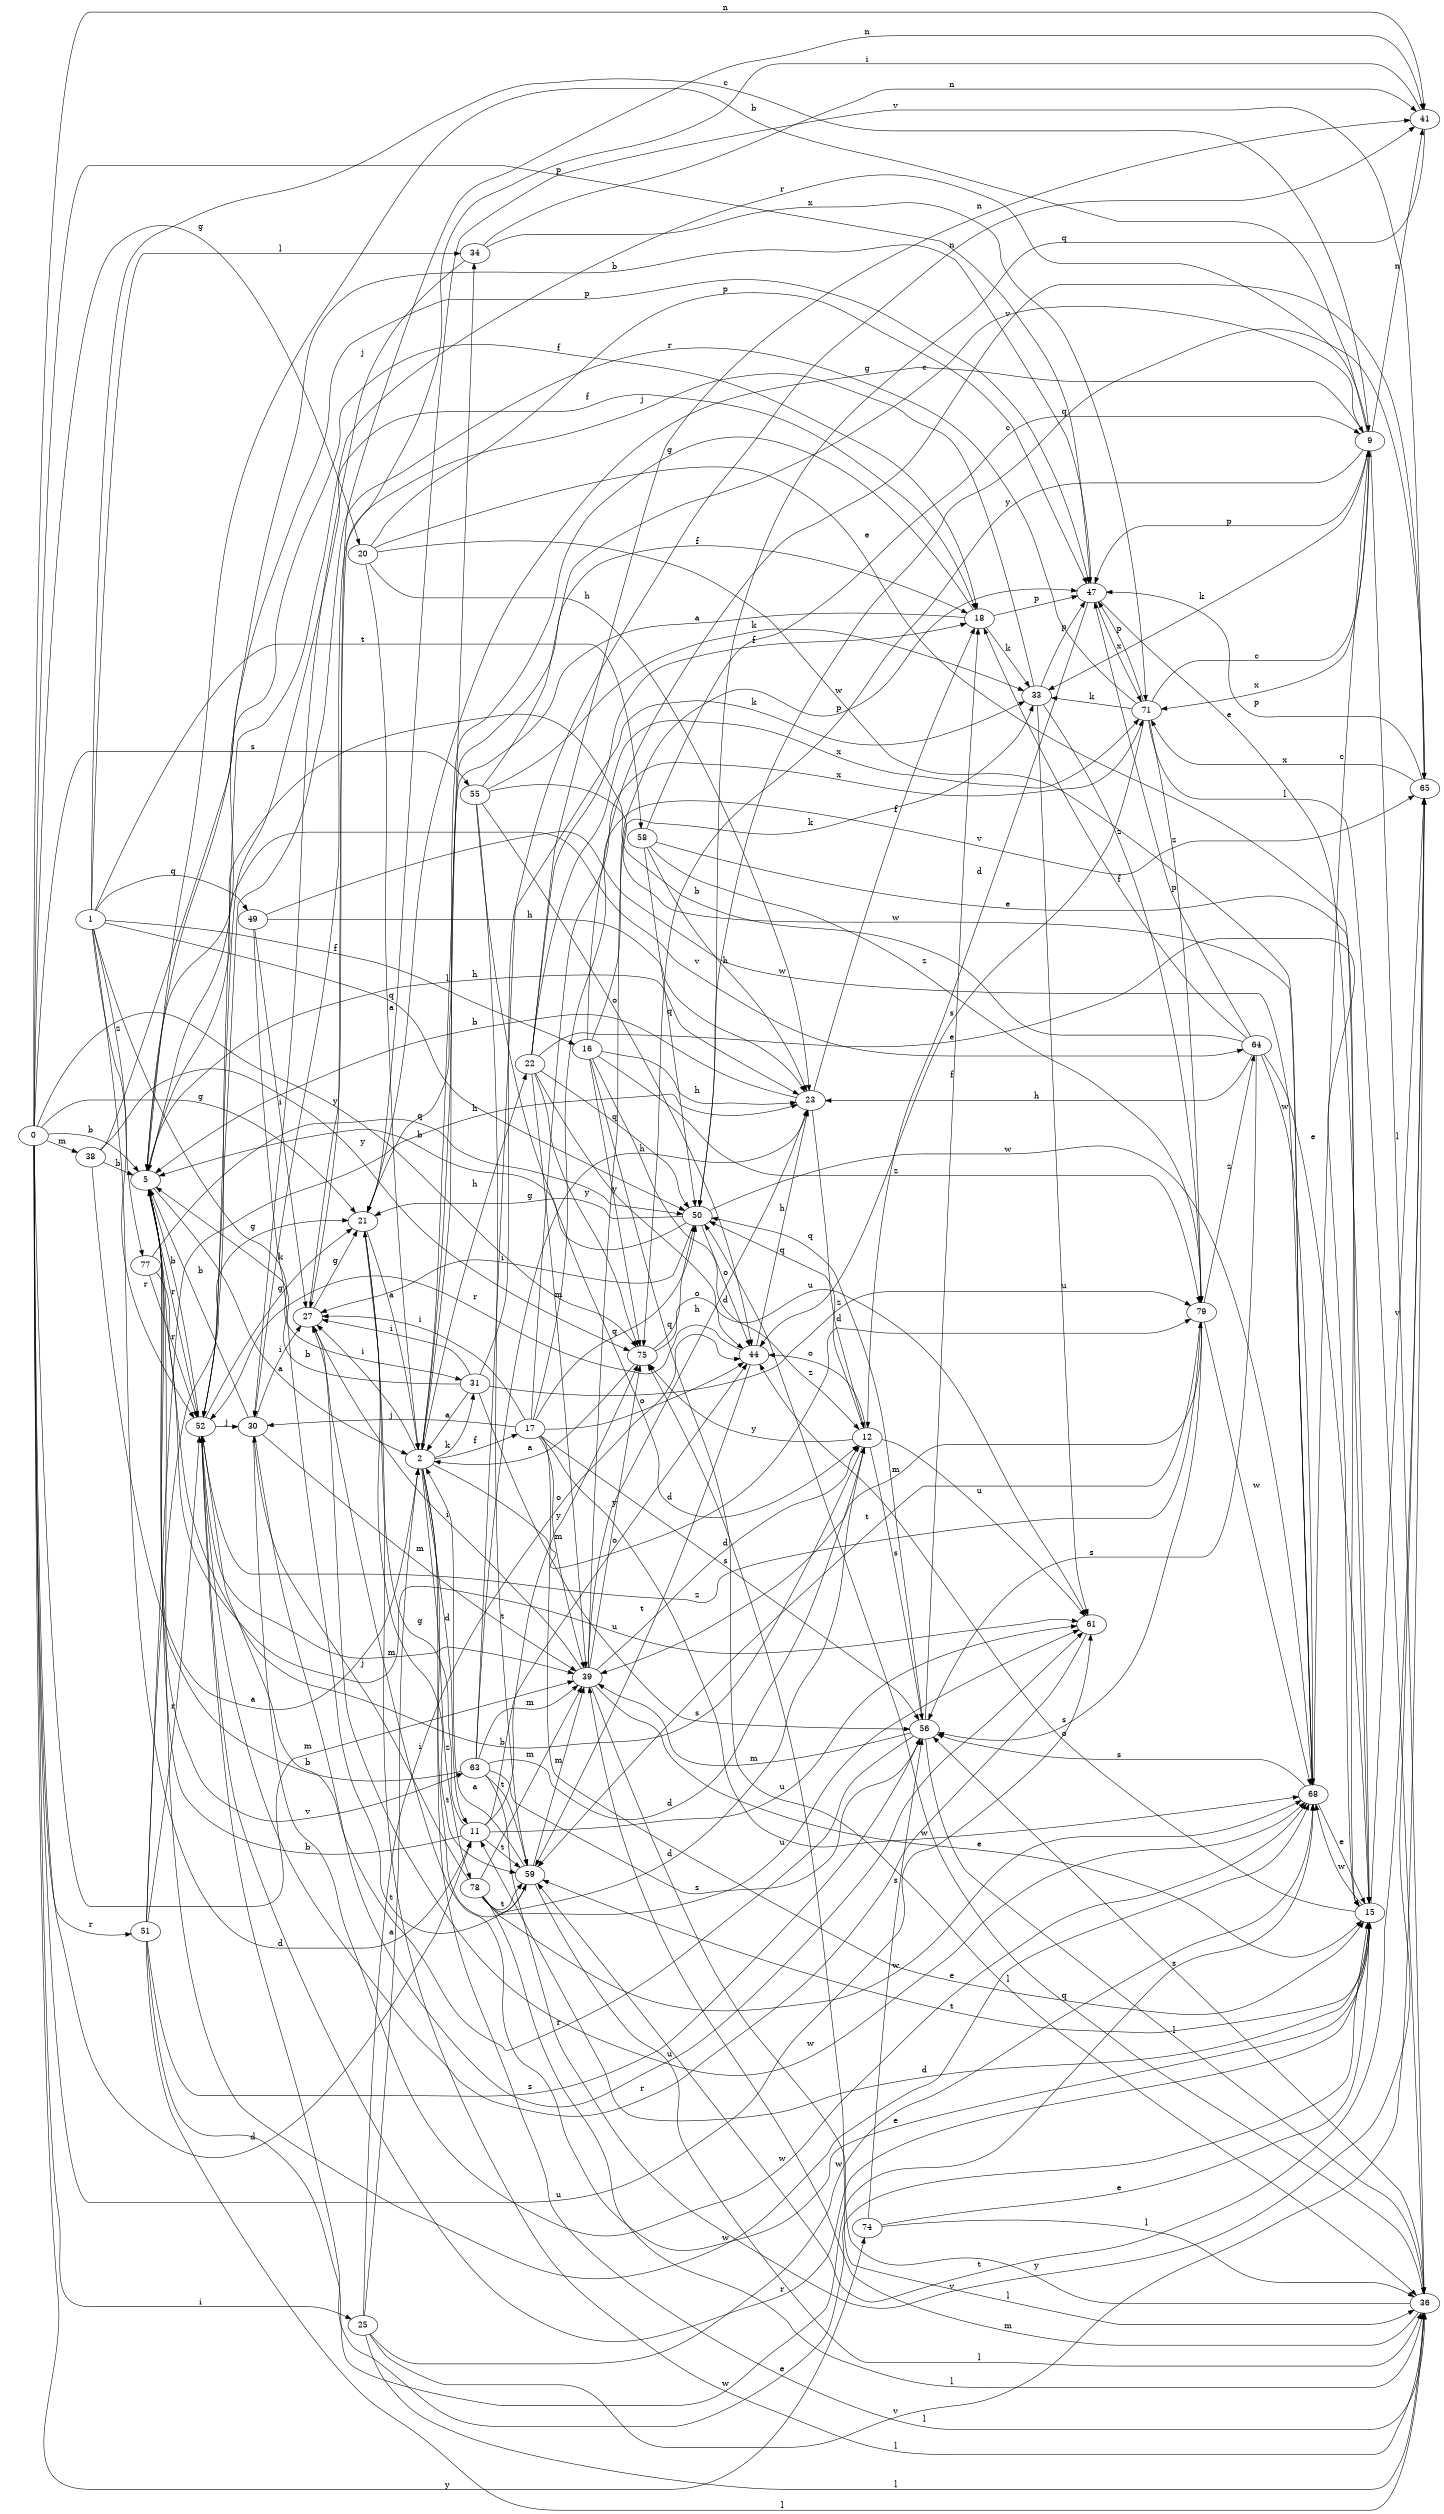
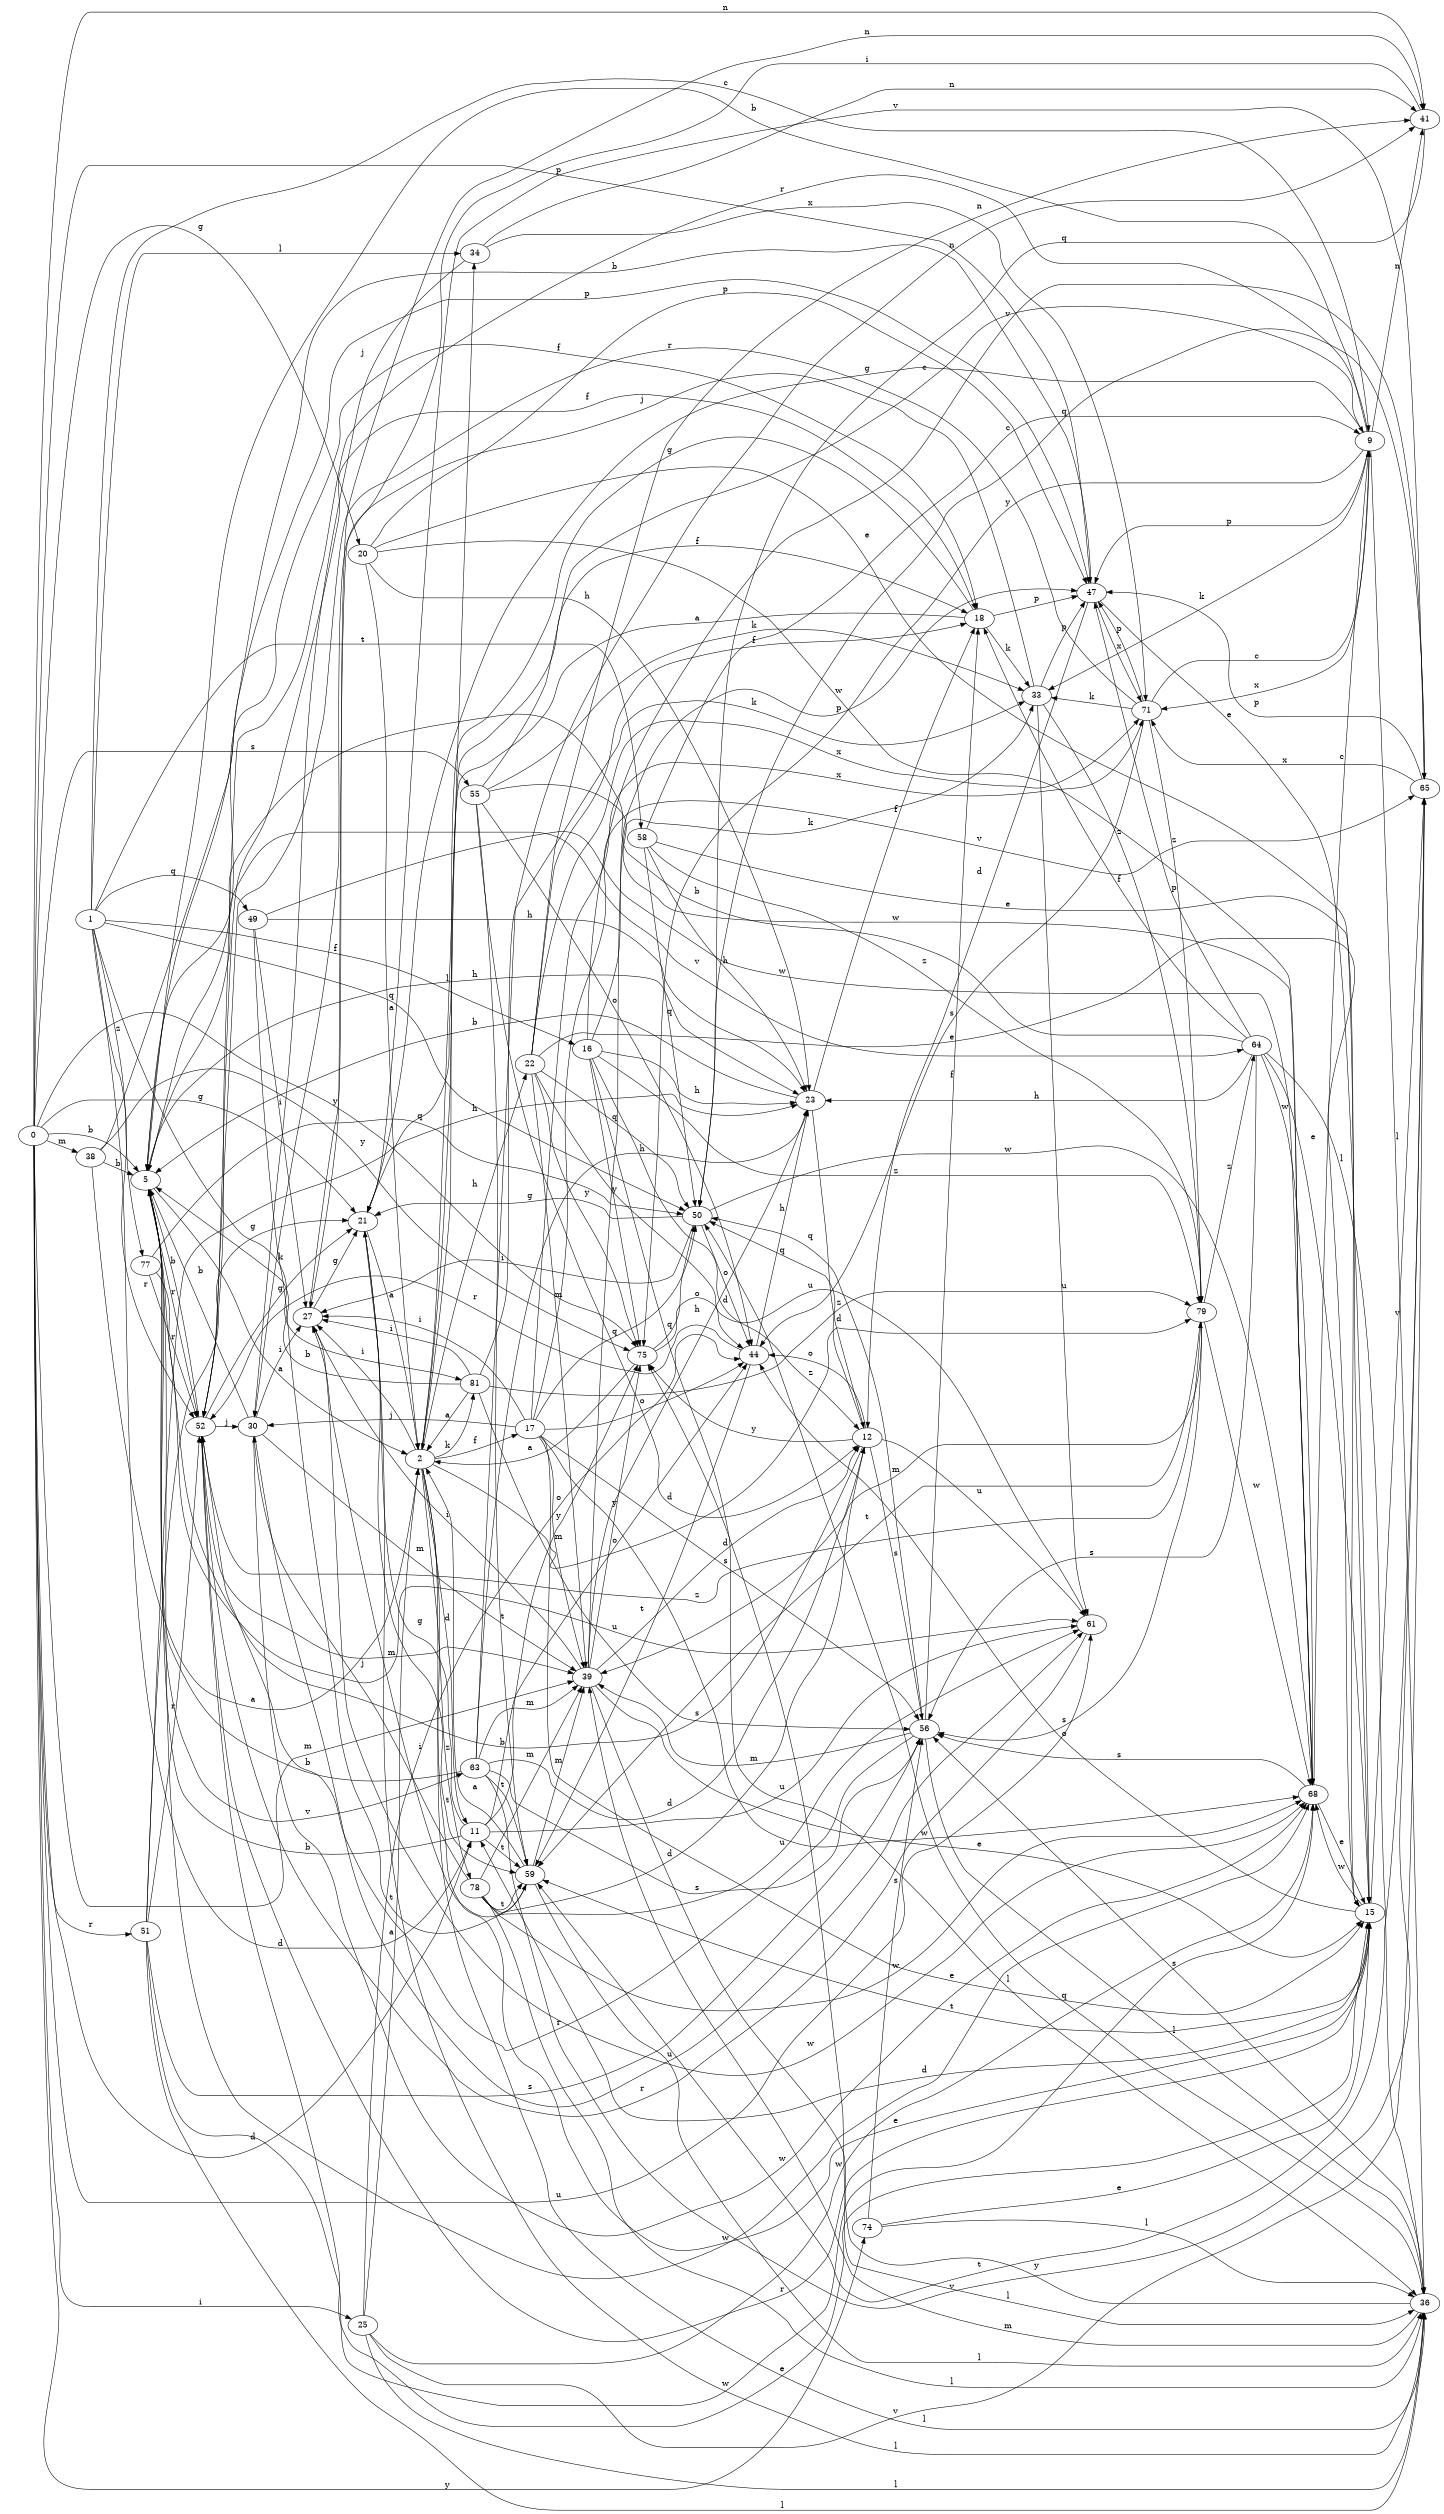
edge "50" -> "5": removed, label "b"
node "31": label "31" -> "81"
edge "71" -> "36": now "64" -> "36"
